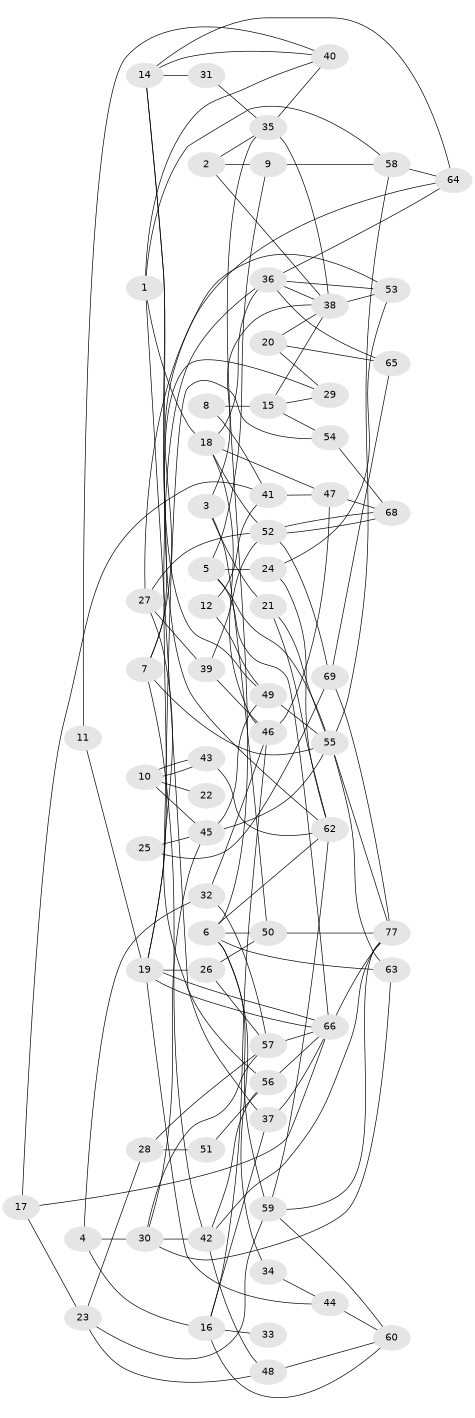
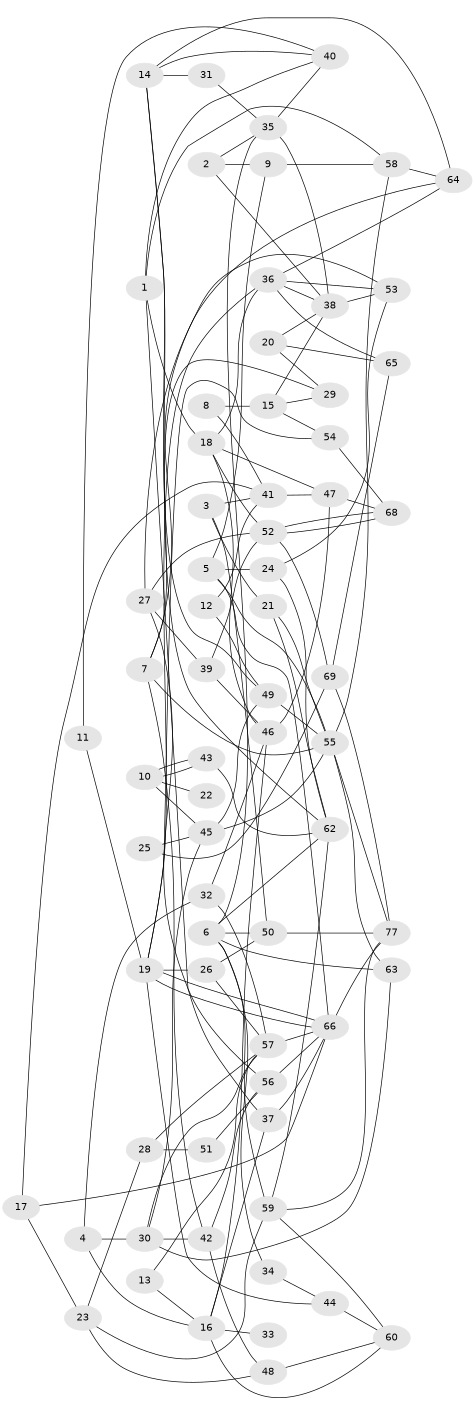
edge "38" -- "3": now "41" -- "3"
edge "77" -- "42": removed
node "13": added
